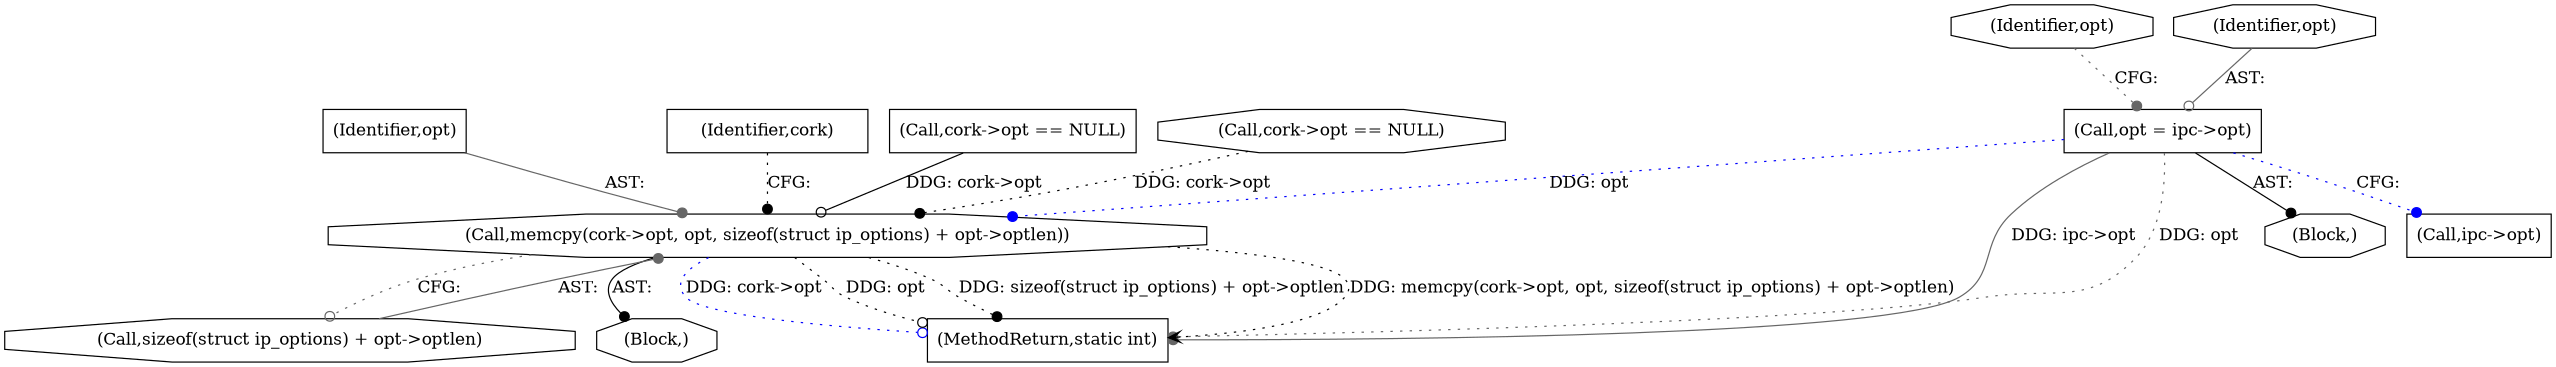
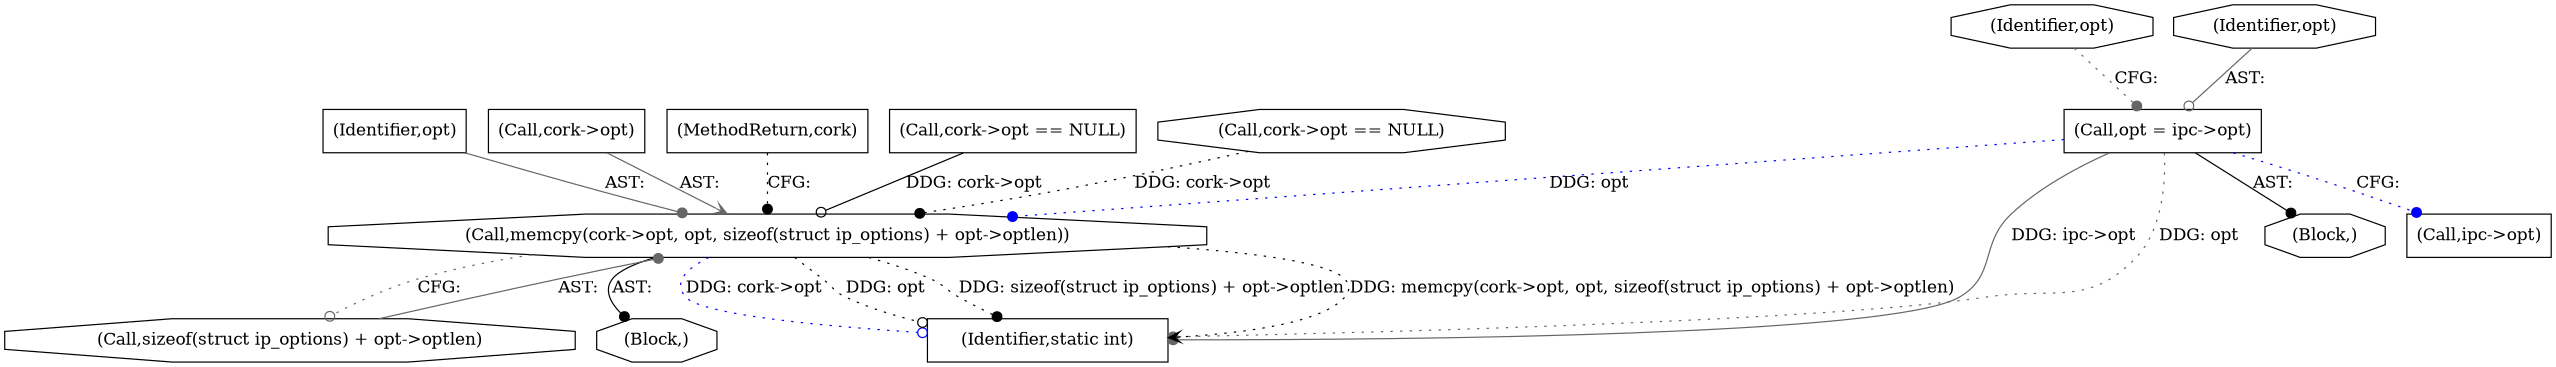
node "(Call,cork->opt)": added
node "(Identifier,cork)": label "(Identifier,cork)" -> "(MethodReturn,cork)"
node "(MethodReturn,static int)": label "(MethodReturn,static int)" -> "(Identifier,static int)"
